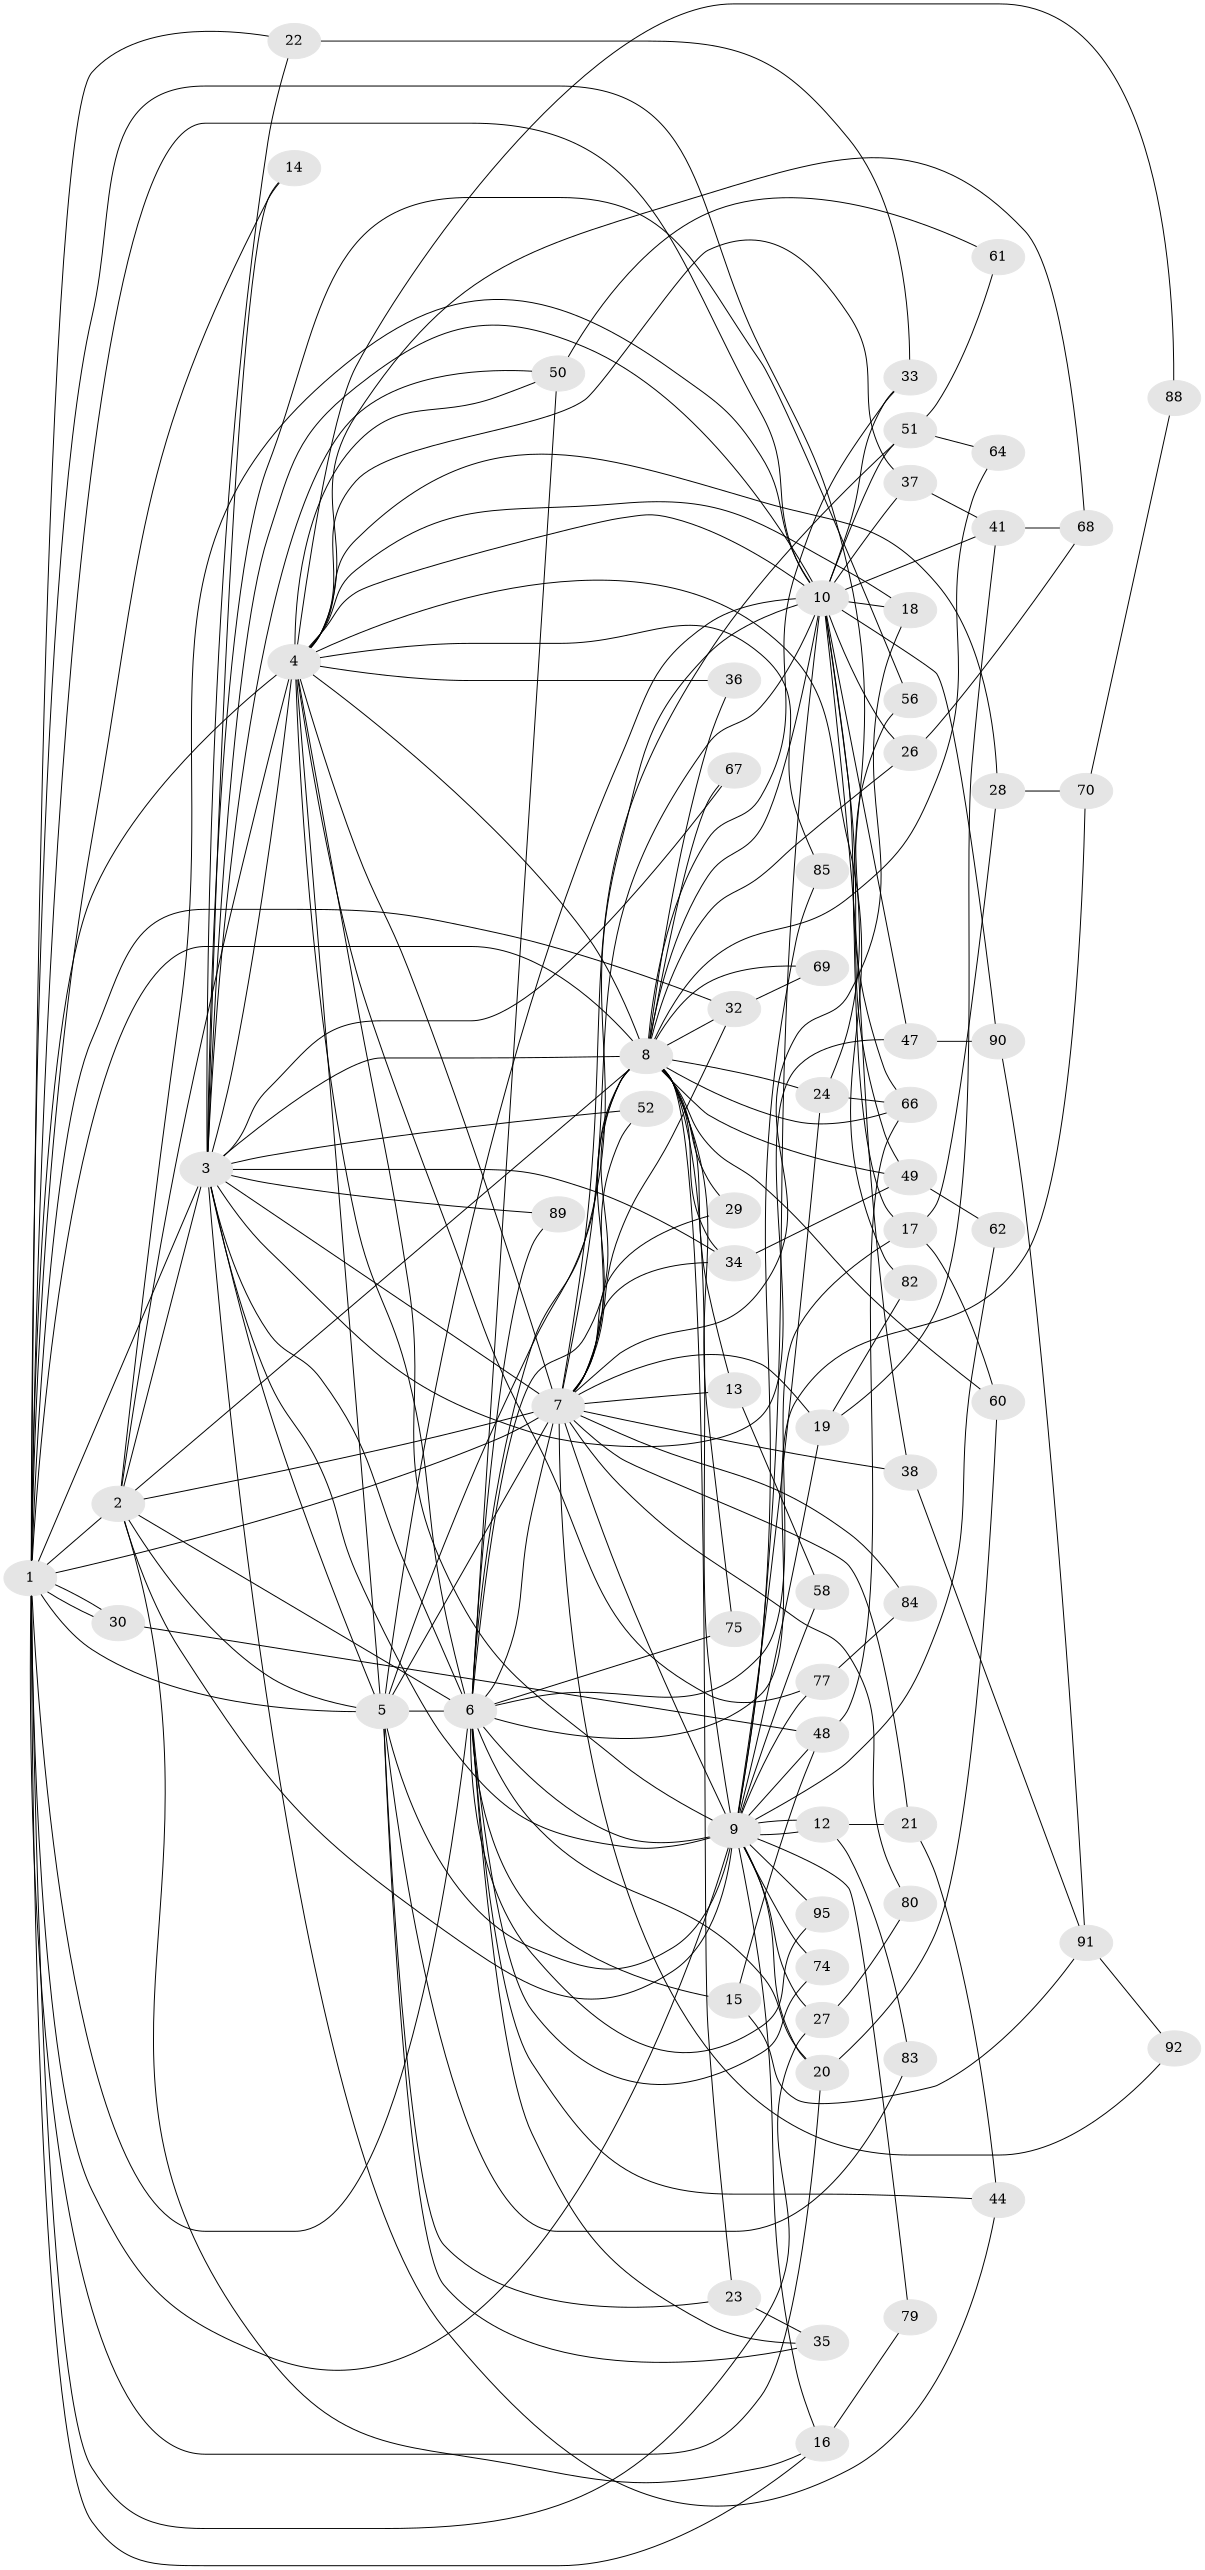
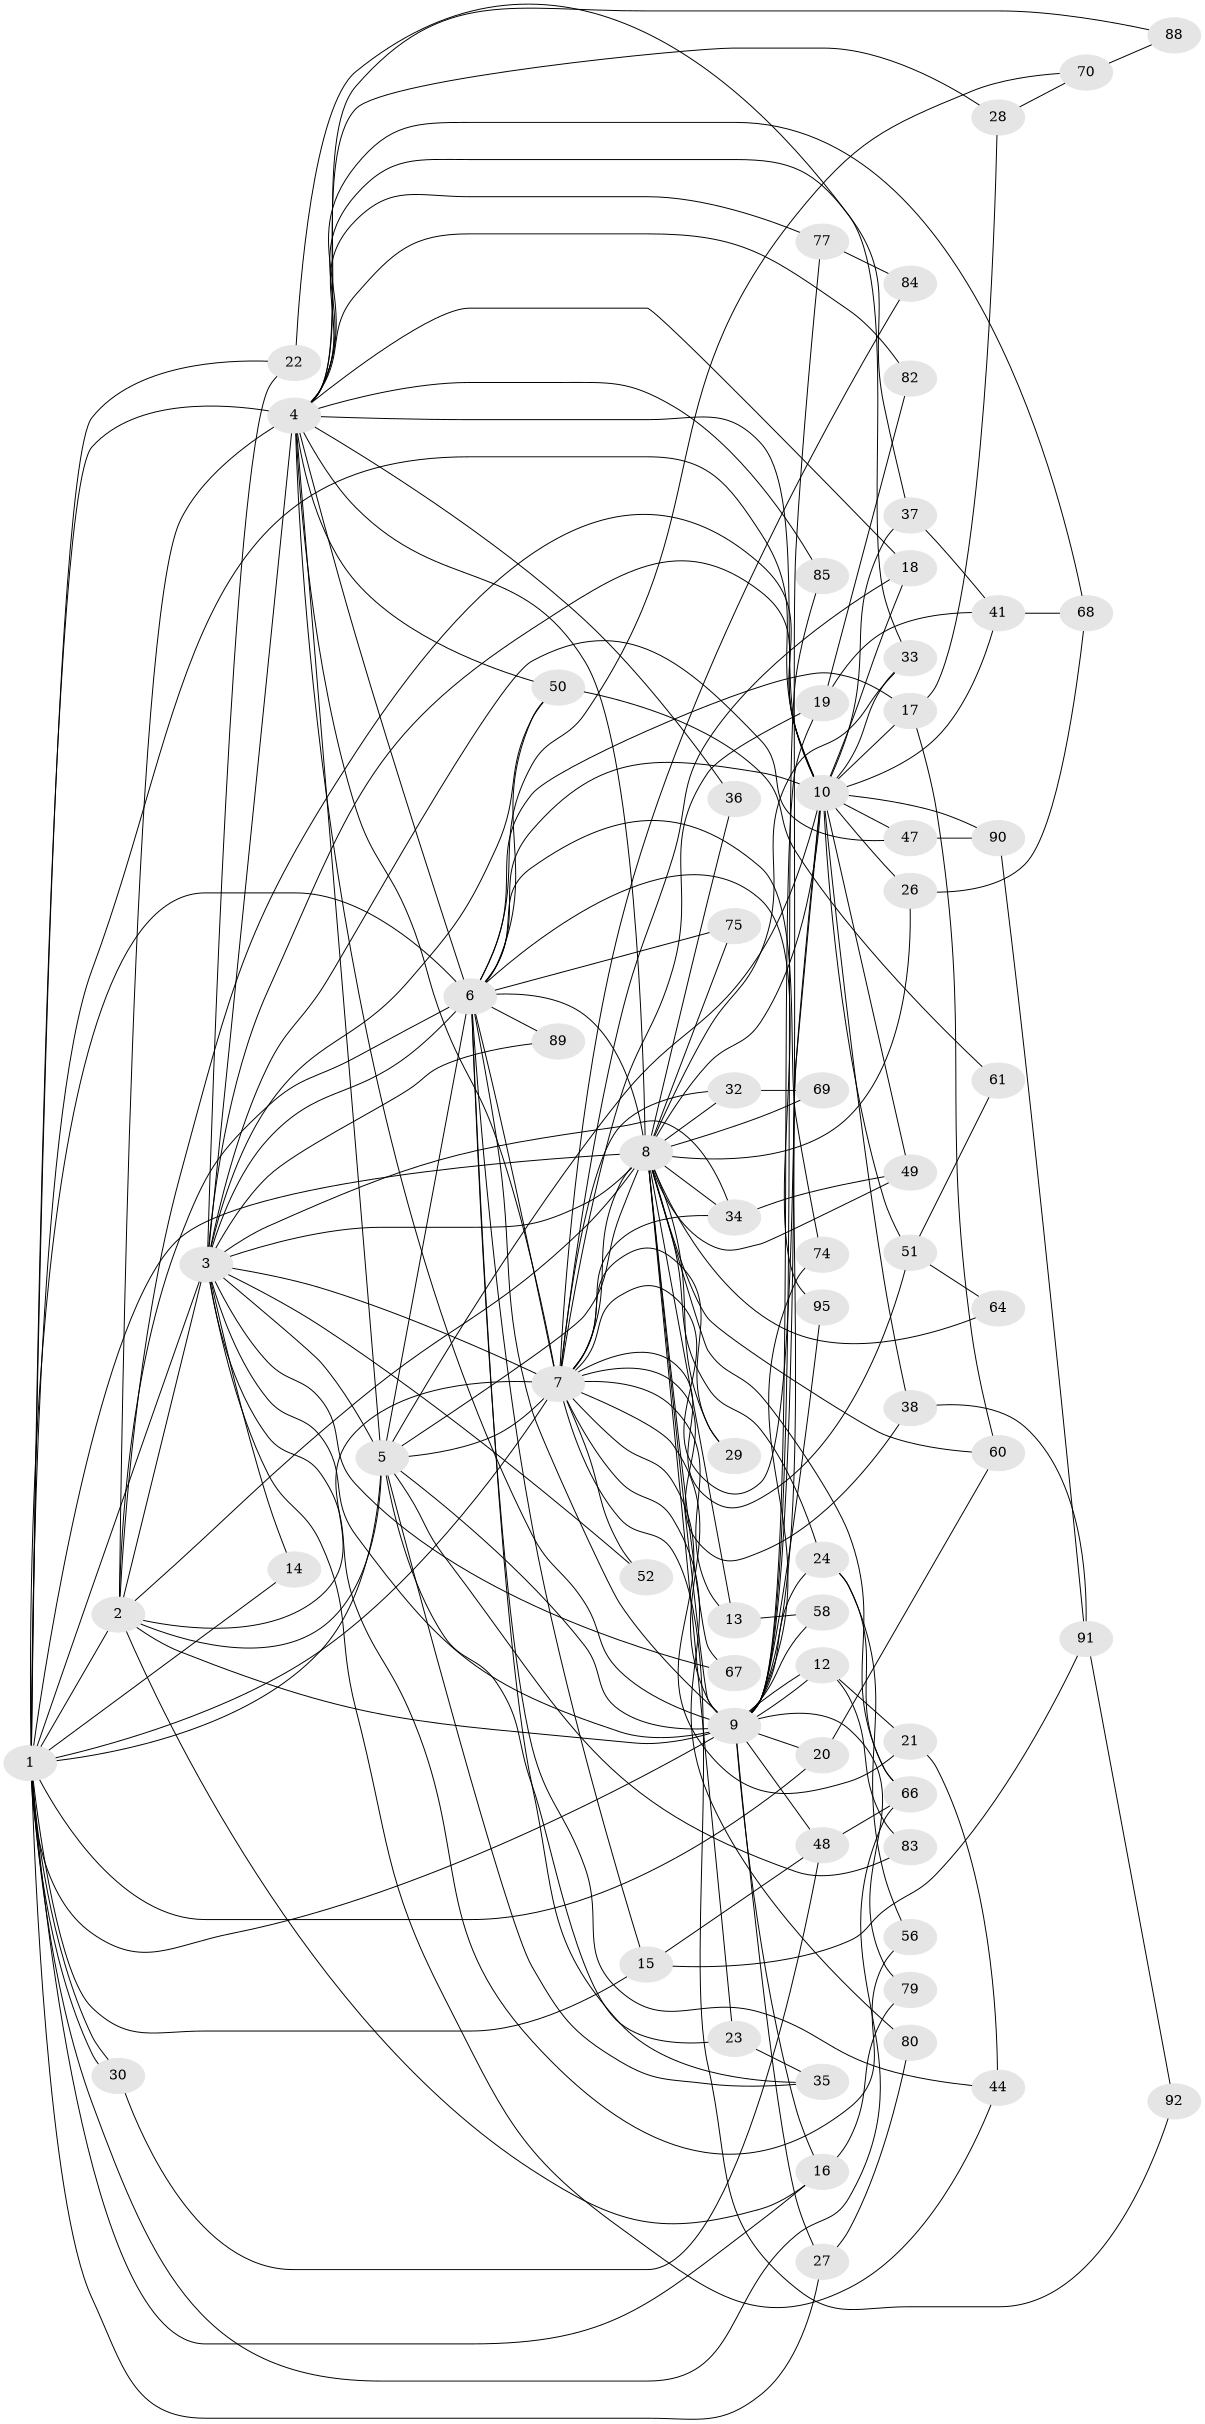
edge "32" -- "1": now "15" -- "1"
node "62": removed
edge "6" -- "20": removed
